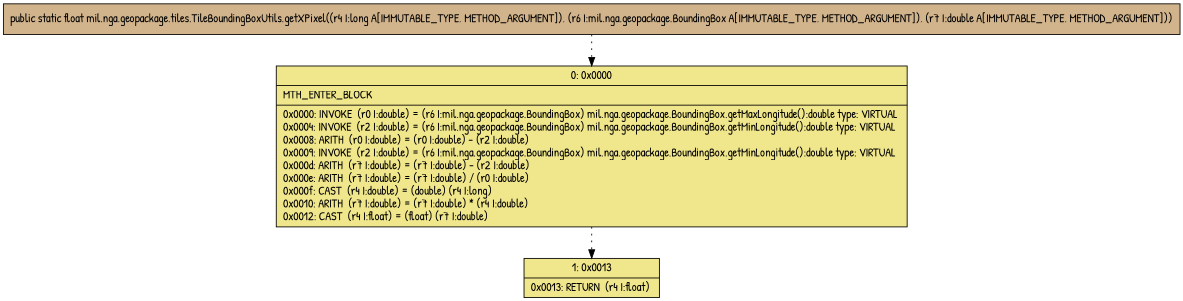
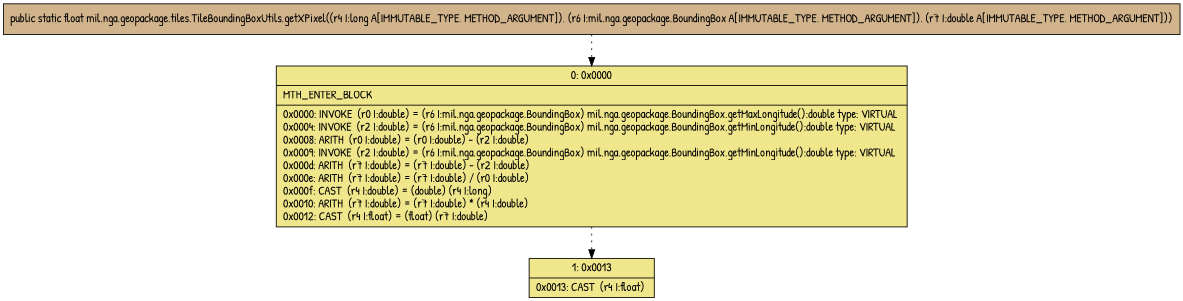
node "1: 0x0013": text "0x0013: RETURN  (r4 I:float)" -> "0x0013: CAST  (r4 I:float)"
